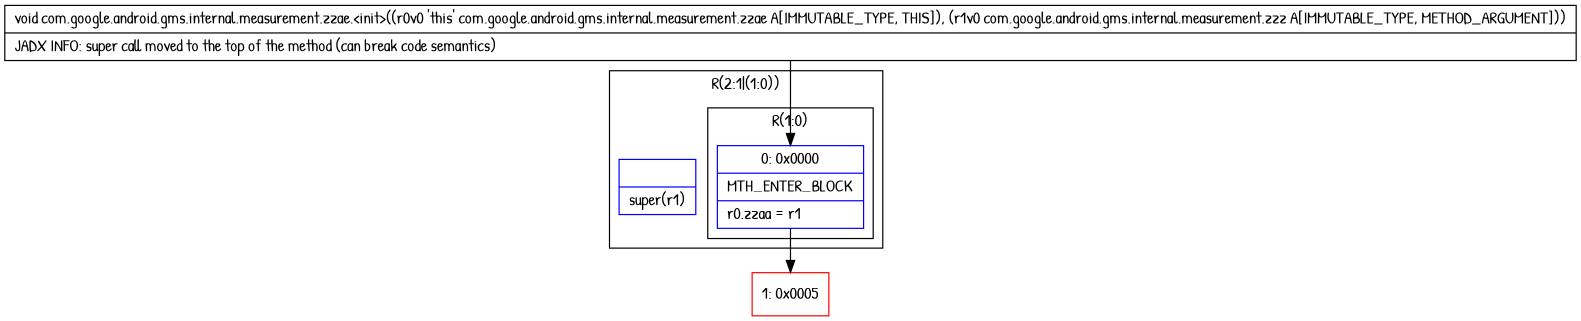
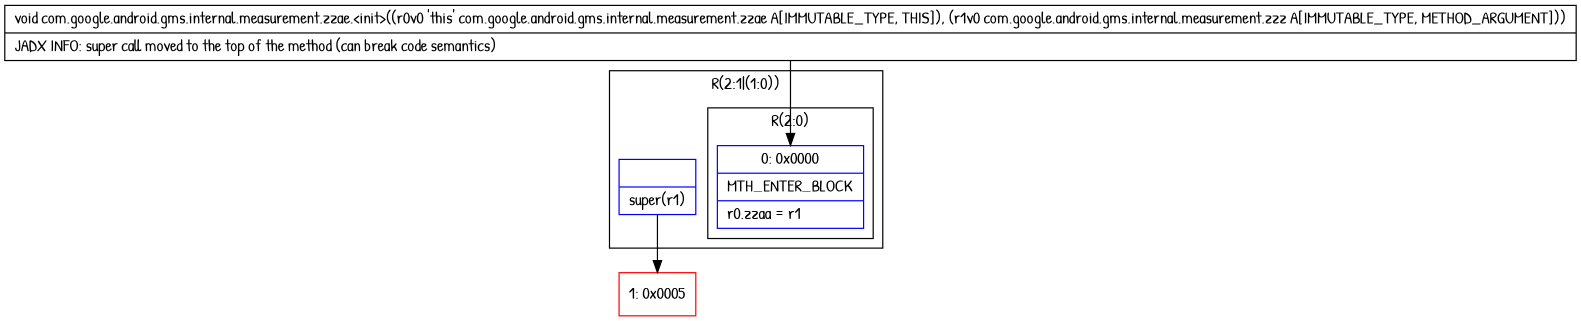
cluster "R(1:0)": label "R(1:0)" -> "R(2:0)"
edge "0: 0x0000" -> "1: 0x0005": now "super(r1)" -> "1: 0x0005"
